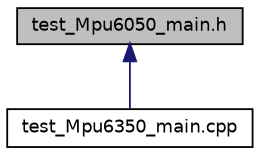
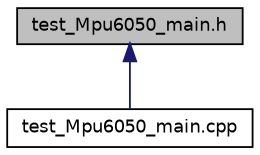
node "test_Mpu6350_main.cpp": label "test_Mpu6350_main.cpp" -> "test_Mpu6050_main.cpp"
